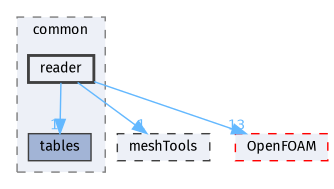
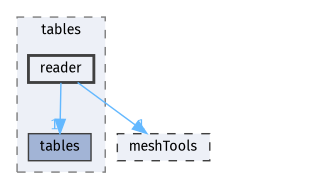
cluster "common": label "common" -> "tables"
node "OpenFOAM": removed
